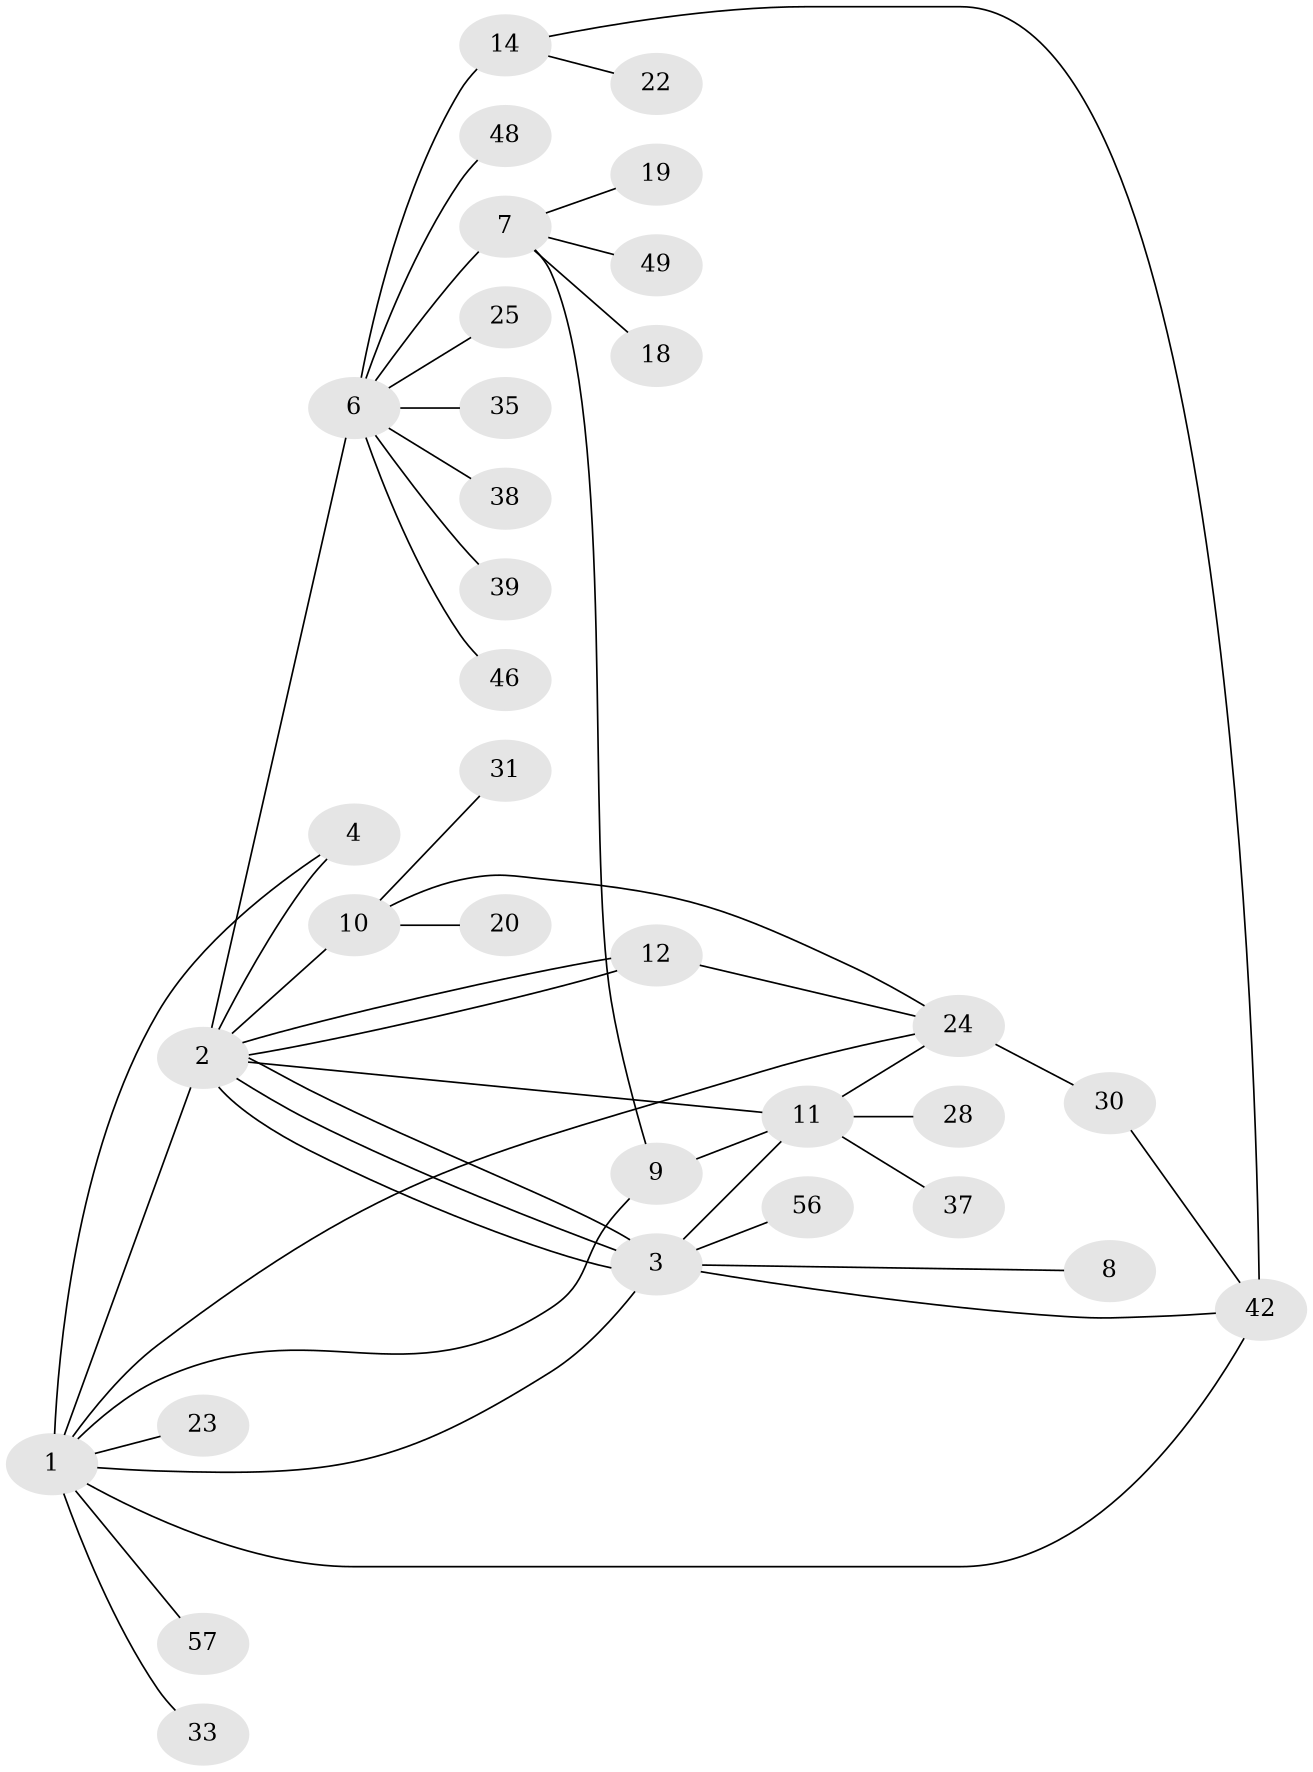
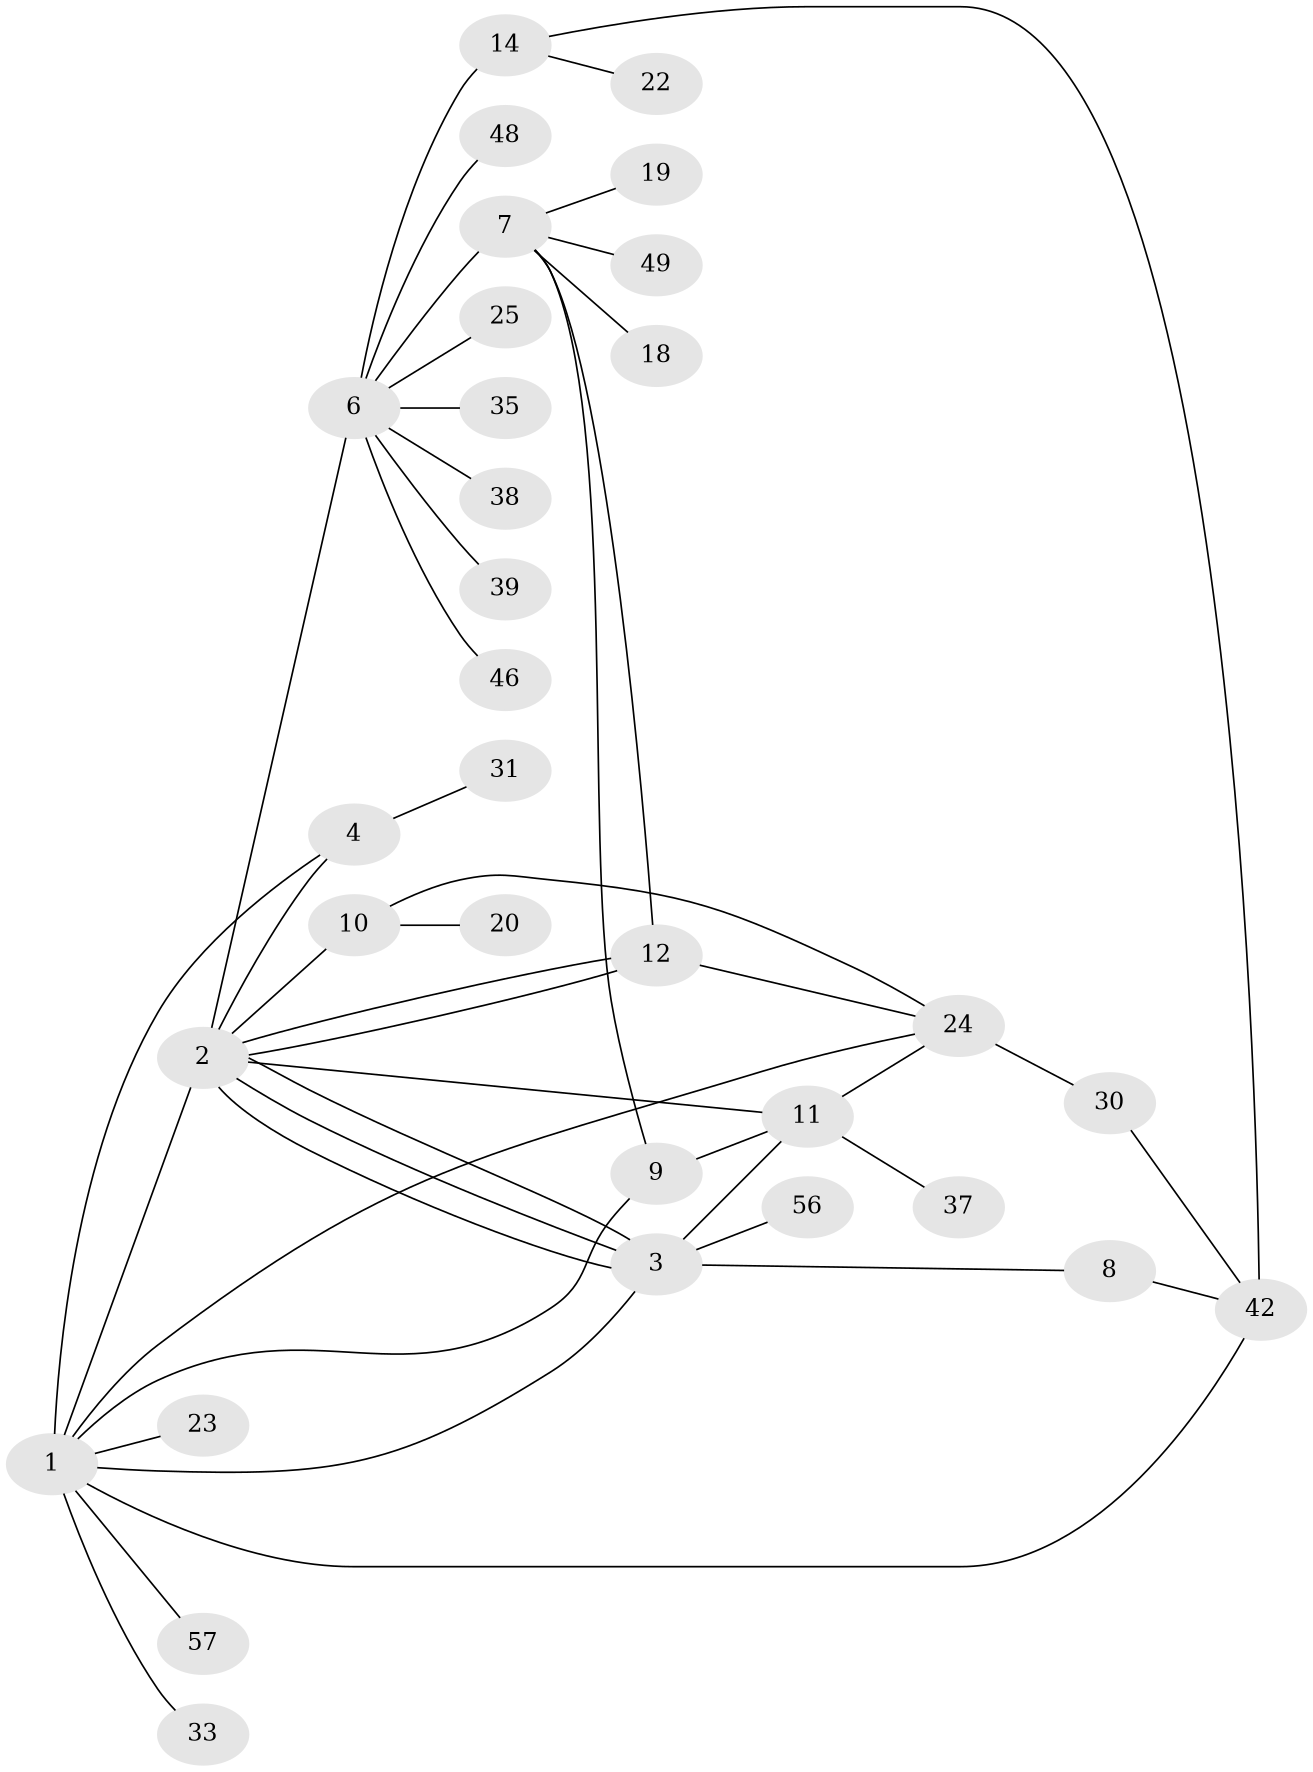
edge "7" -- "12": added
edge "31" -- "10": now "31" -- "4"
node "28": removed
edge "3" -- "42": now "8" -- "42"
